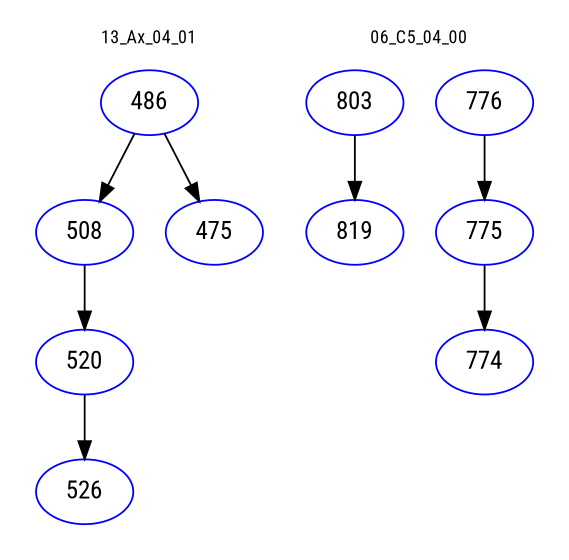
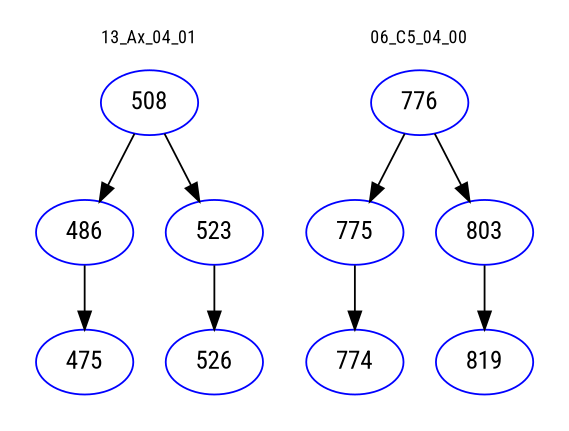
edge "486" -> "508": reversed
edge "776" -> "803": added
node "520": label "520" -> "523"
